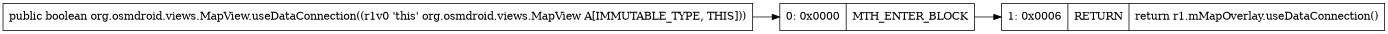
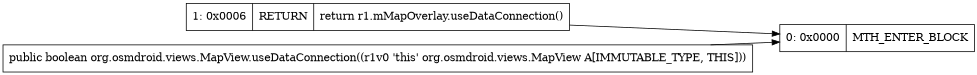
edge "0: 0x0000" -> "1: 0x0006": reversed
